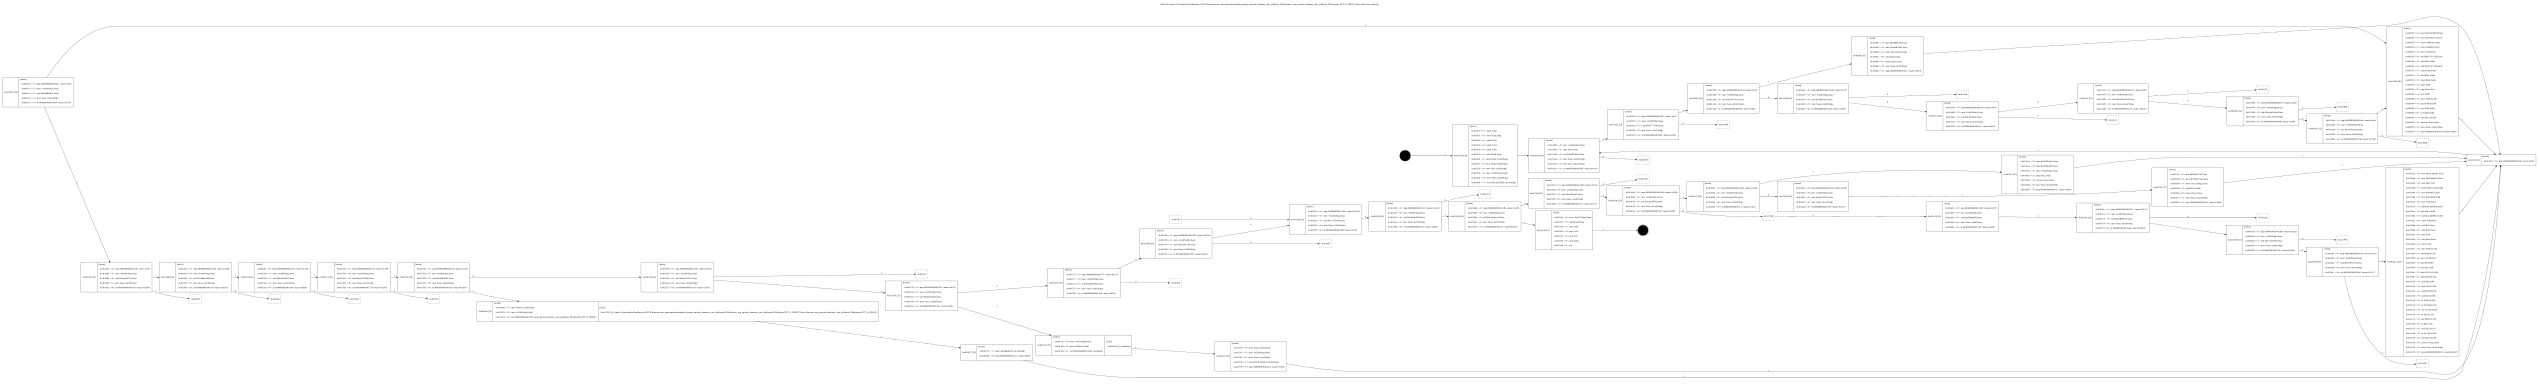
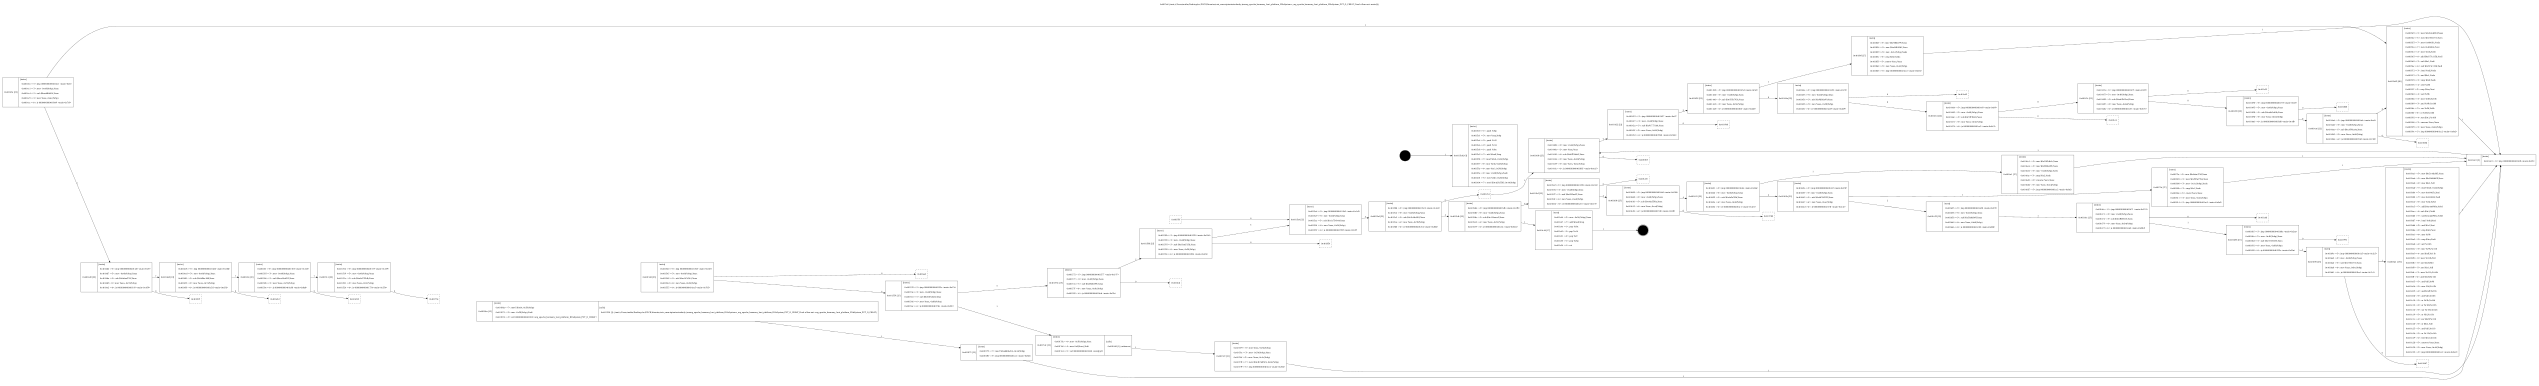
edge "0x4013e0 [43]" -> "0x40140b [23]": now "0x401cb4" -> "0x40140b [23]"
edge "0x4017d0" -> "0x401653 [25]": now "0x40163a [25]" -> "0x401653 [25]"
node "0x40152a [22]": removed
